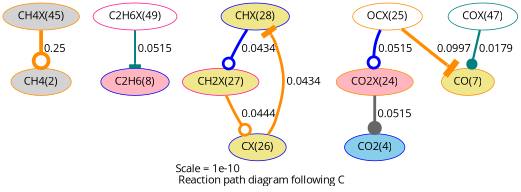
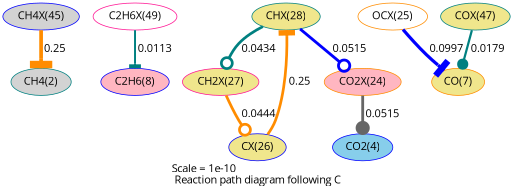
node "CH4X(45)": color darkorange -> blue
node "CHX(28)": color blue -> teal
node "COX(47)": fillcolor white -> khaki
edge "CH4X(45)" -> "CH4(2)": arrowhead odot -> tee
edge "OCX(25)" -> "CO2X(24)": now "CHX(28)" -> "CO2X(24)"
edge "CHX(28)" -> "CH2X(27)": color blue -> teal
edge "OCX(25)" -> "CO(7)": color darkorange -> blue
edge "C2H6X(49)" -> "C2H6(8)": label " 0.0515" -> " 0.0113"
node "CH4(2)": color darkorange -> teal
edge "CX(26)" -> "CHX(28)": label " 0.0434" -> " 0.25"
